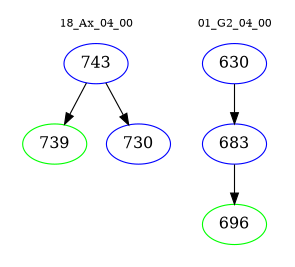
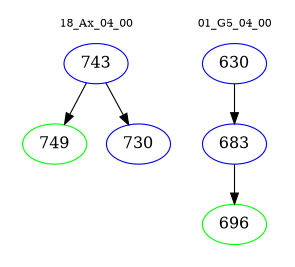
cluster "01_G2_04_00": label "01_G2_04_00" -> "01_G5_04_00"
node "739": label "739" -> "749"
